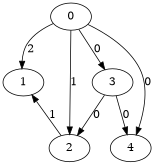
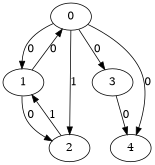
edge "0" -> "1": label "2" -> "0"
edge "1" -> "0": added, label "0"
edge "3" -> "2": now "1" -> "2"
